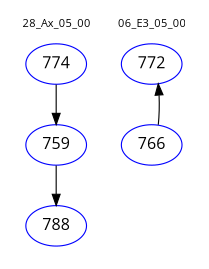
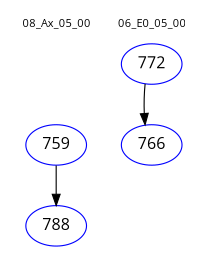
cluster "28_Ax_05_00": label "28_Ax_05_00" -> "08_Ax_05_00"
cluster "06_E3_05_00": label "06_E3_05_00" -> "06_E0_05_00"
node "774": removed
edge "766" -> "772": reversed
